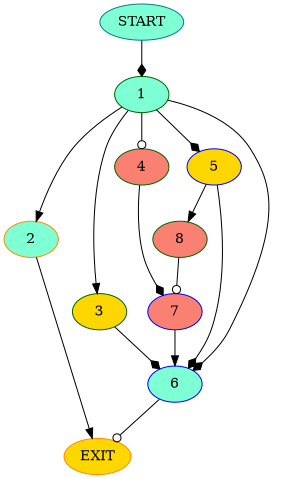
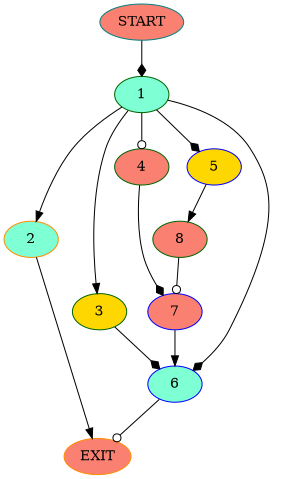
node "START": fillcolor aquamarine -> salmon
edge "5" -> "6": removed
node "EXIT": fillcolor gold -> salmon
